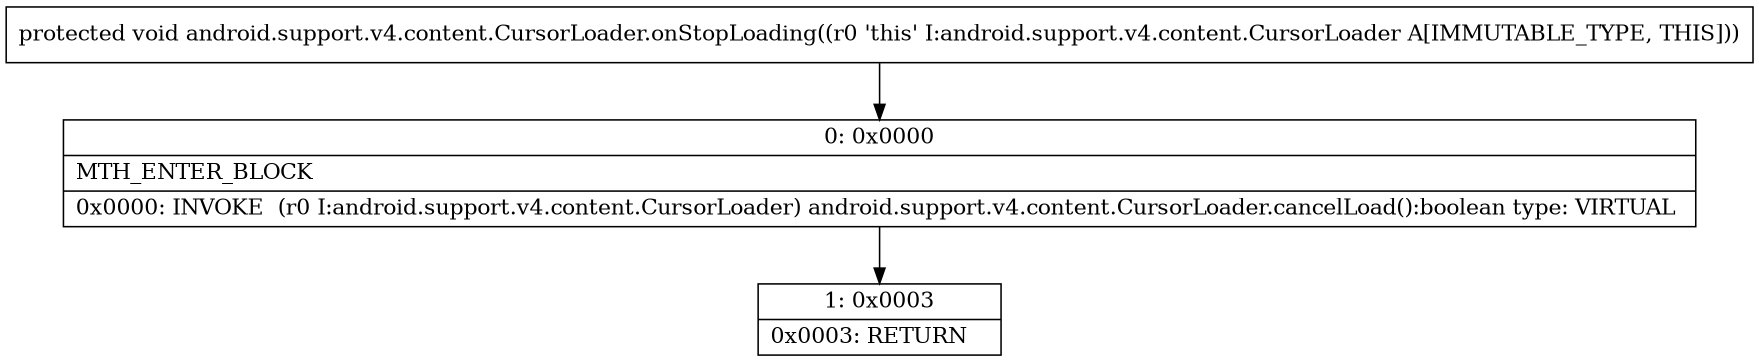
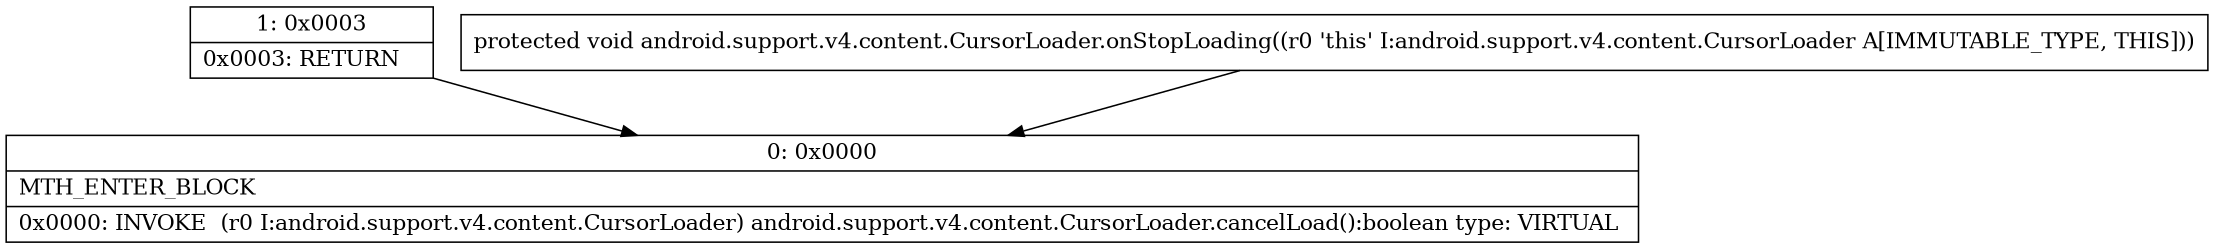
edge "0: 0x0000" -> "1: 0x0003": reversed
